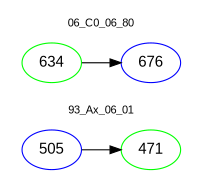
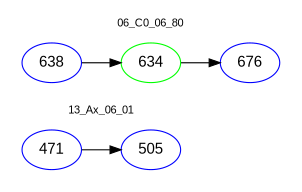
node "638": added
cluster "93_Ax_06_01": label "93_Ax_06_01" -> "13_Ax_06_01"
edge "505" -> "471": reversed
node "471": color green -> blue
